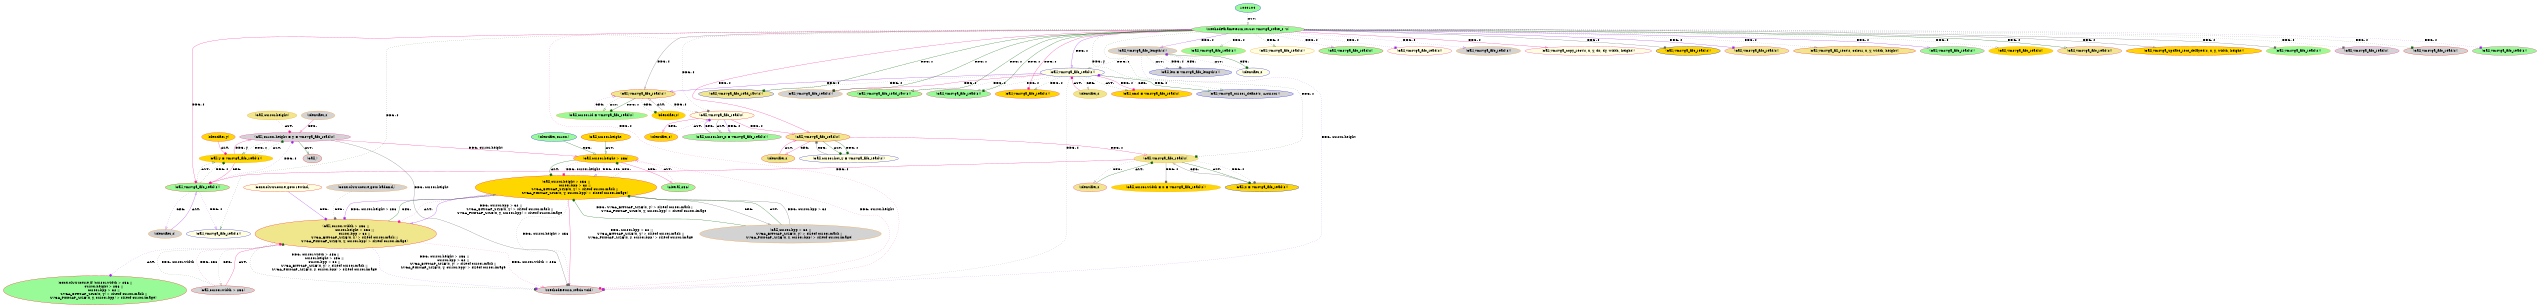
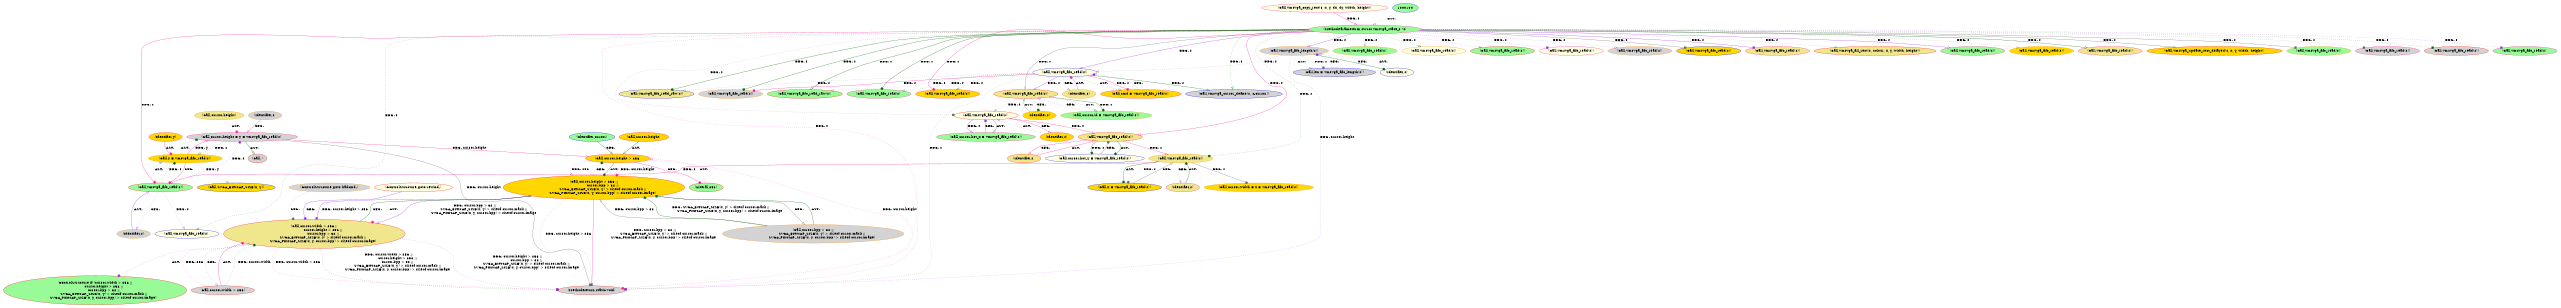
edge "(MethodParameterIn,struct vmsvga_state_s *s)" -> "(Call,vmsvga_copy_rect(s, x, y, dx, dy, width, height))": reversed
edge "(MethodParameterIn,struct vmsvga_state_s *s)" -> "(Call,vmsvga_cursor_define(s, &cursor))": label "DDG: y" -> "DDG: s"
edge "(Call,cursor.height > 256)" -> "(Literal,256)": arrowhead onormal -> box
node "(Call,SVGA_BITMAP_SIZE(x, y))": added
